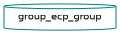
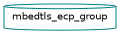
node "group_ecp_group": label "group_ecp_group" -> "mbedtls_ecp_group"
